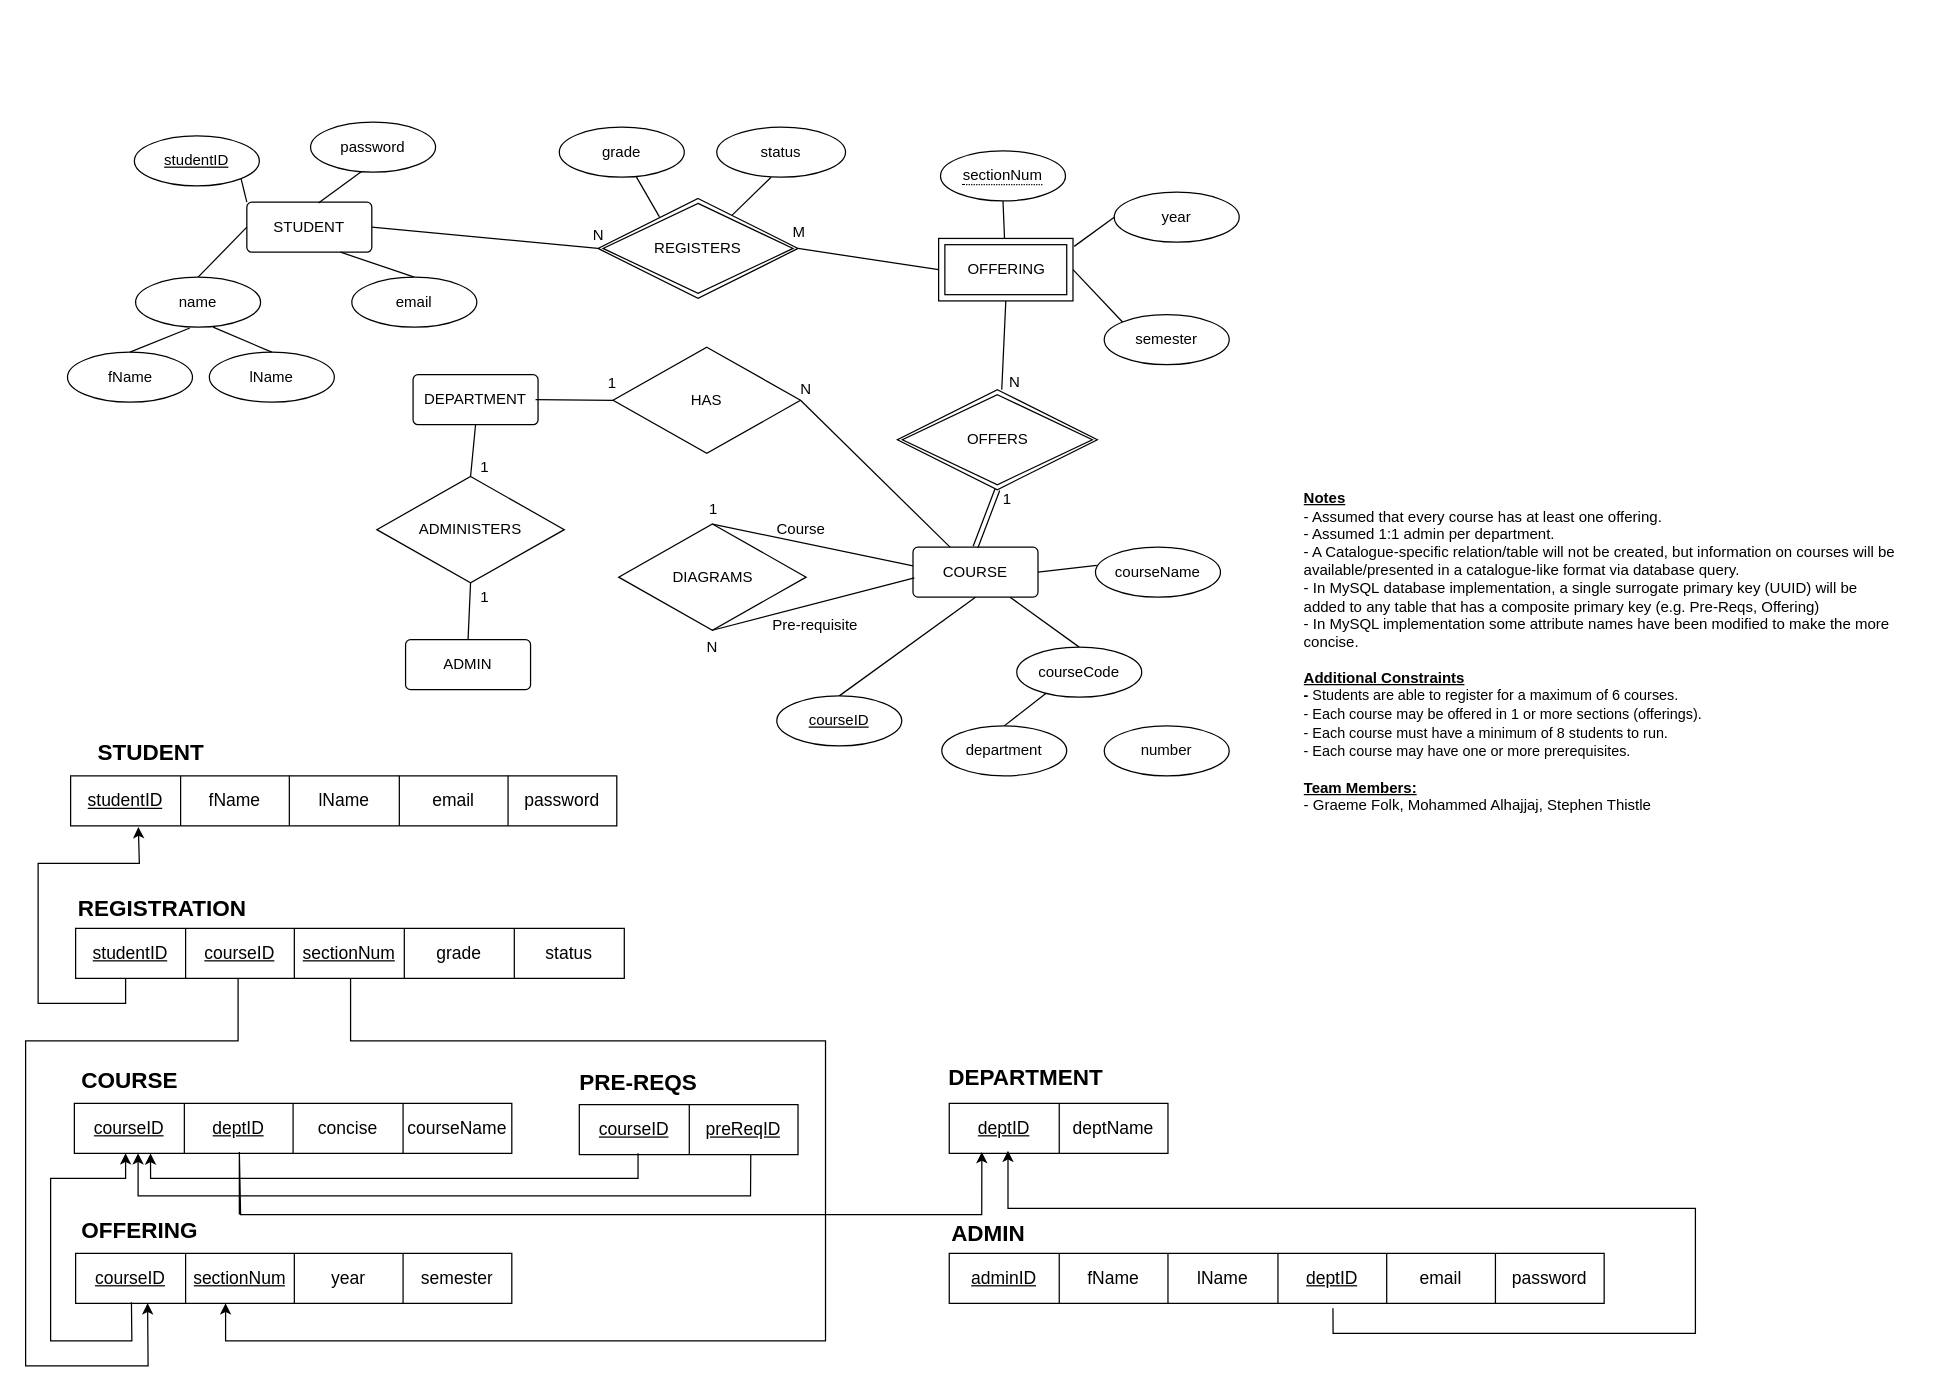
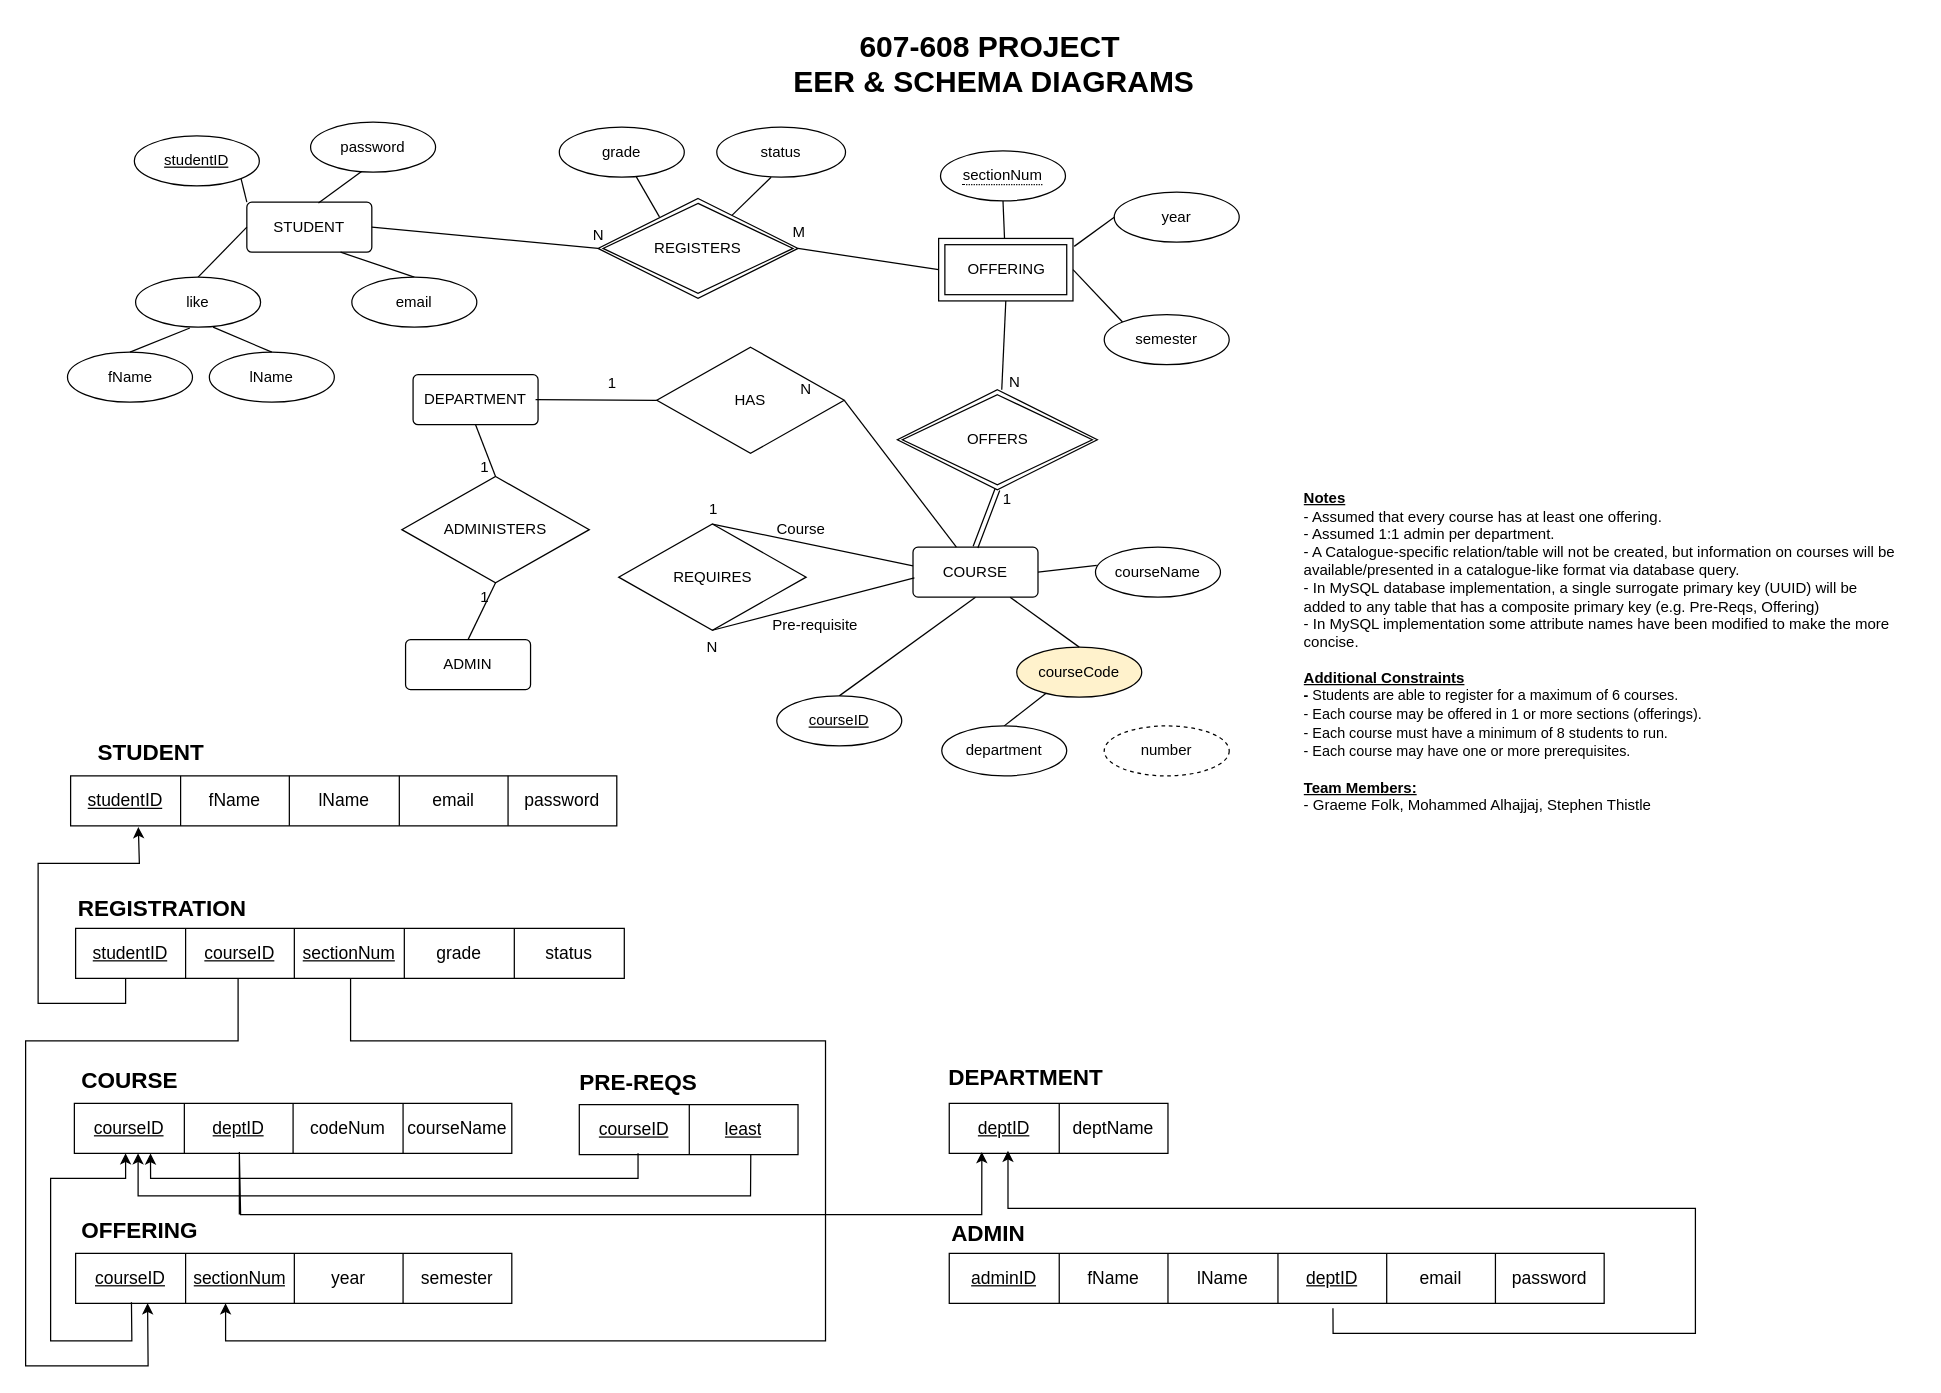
node "607-608 PROJECT EER & SCHEMA DIAGRAMS": added
node "name": label "name" -> "like"
node "HAS": moved (707, 400) -> (751, 400)
node "ADMINISTERS": moved (471, 529) -> (496, 529)
node "DIAGRAMS": label "DIAGRAMS" -> "REQUIRES"
node "courseCode": fillcolor #ffffff -> #fff2cc
node "number": style solid -> dashed
node "concise": label "concise" -> "codeNum"
node "preReqID": label "preReqID" -> "least"
